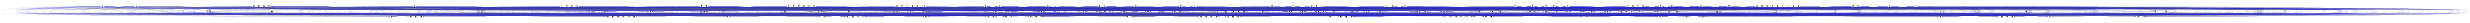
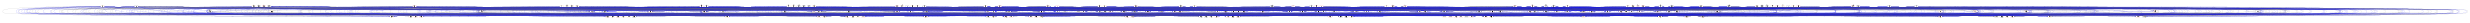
node "173": removed
